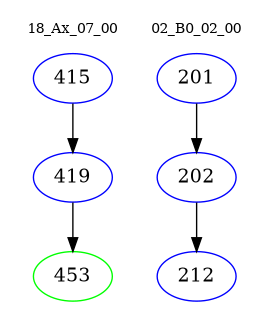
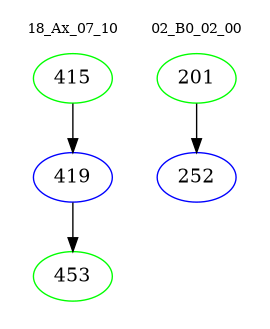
cluster "18_Ax_07_00": label "18_Ax_07_00" -> "18_Ax_07_10"
node "415": color blue -> green
node "201": color blue -> green
node "202": label "202" -> "252"
node "212": removed
